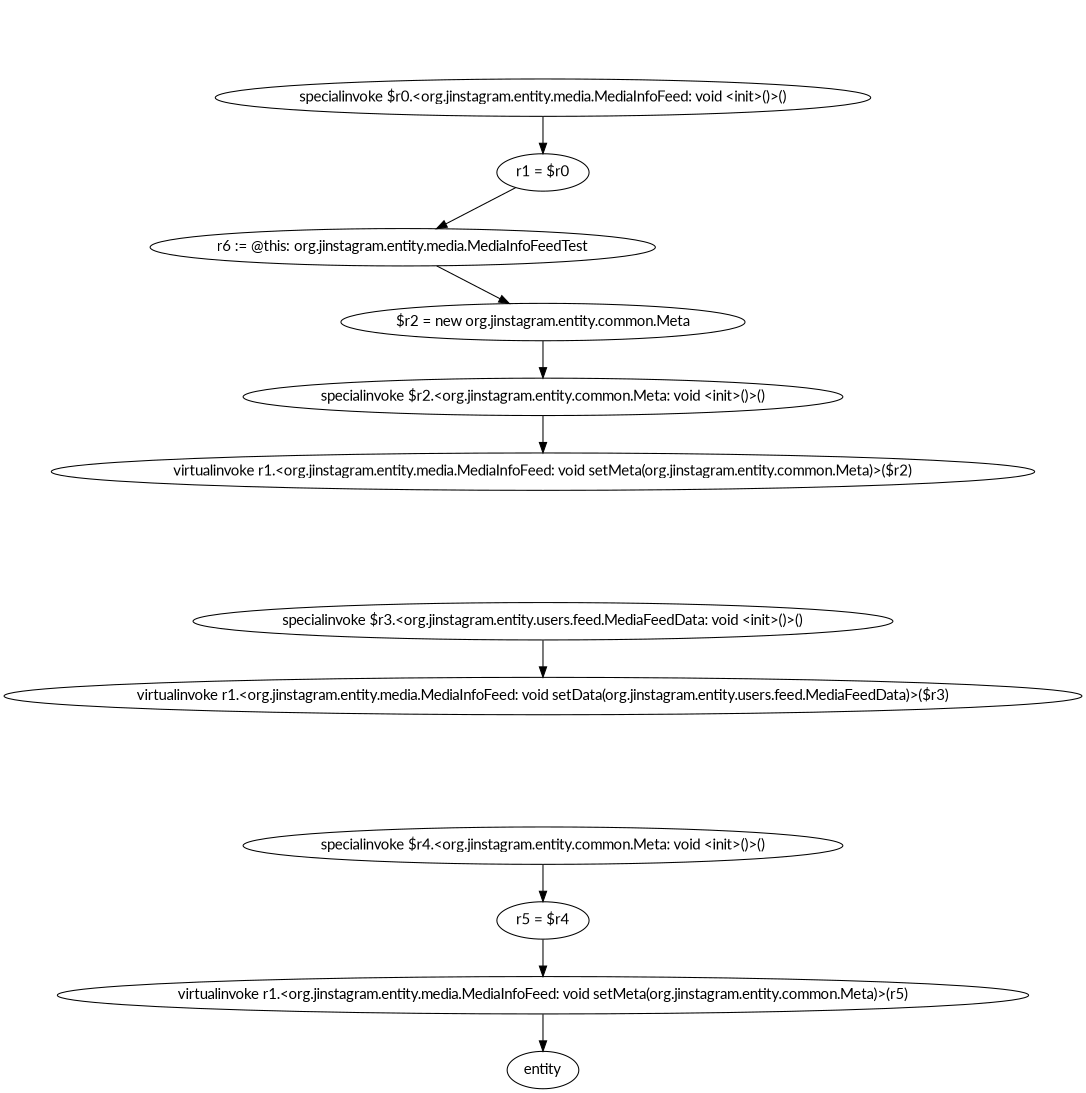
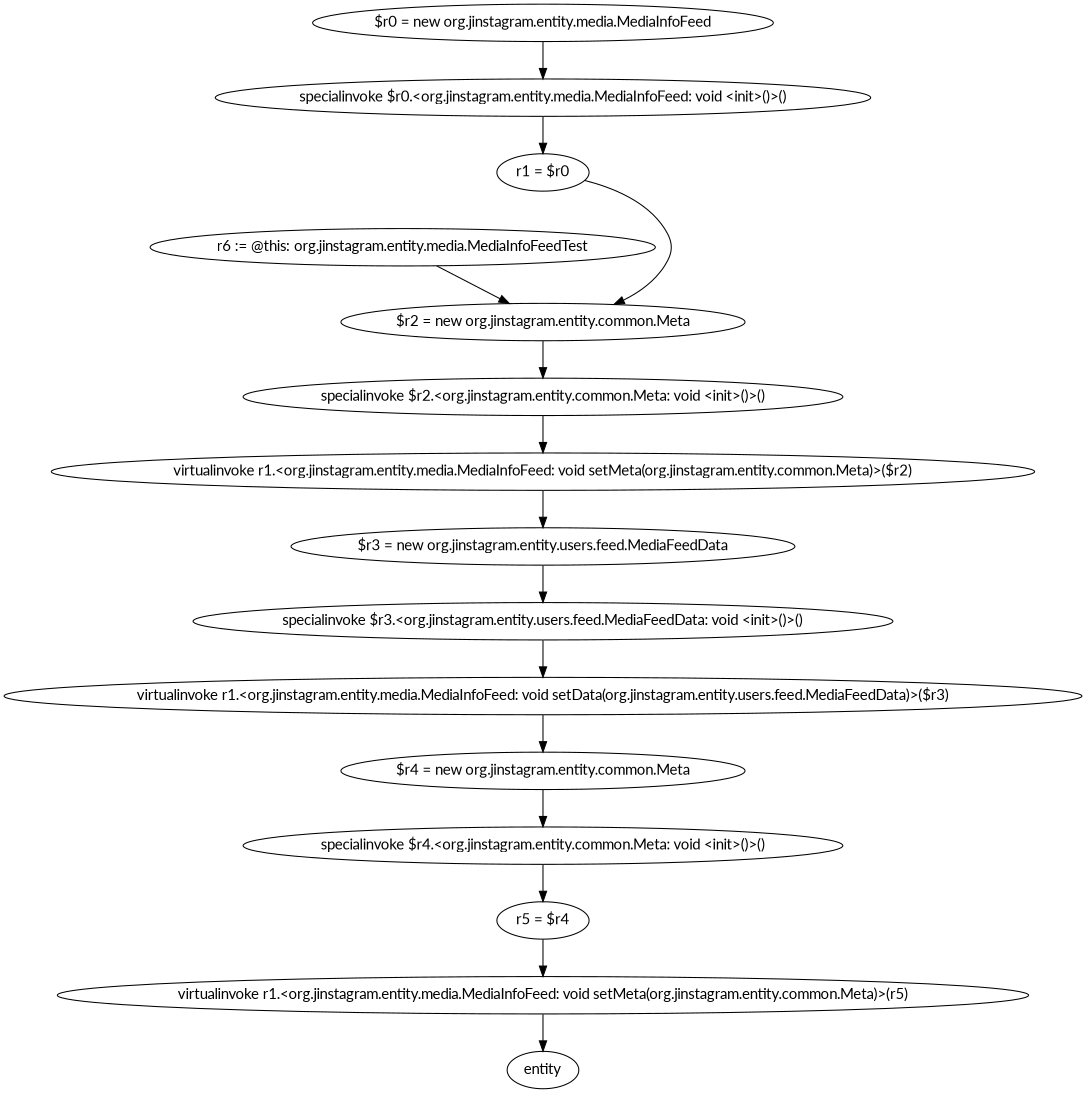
node "$r0 = new org.jinstagram.entity.media.MediaInfoFeed": added
edge "r1 = $r0" -> "r6 := @this: org.jinstagram.entity.media.MediaInfoFeedTest": now "r1 = $r0" -> "$r2 = new org.jinstagram.entity.common.Meta"
node "$r3 = new org.jinstagram.entity.users.feed.MediaFeedData": added
node "$r4 = new org.jinstagram.entity.common.Meta": added
